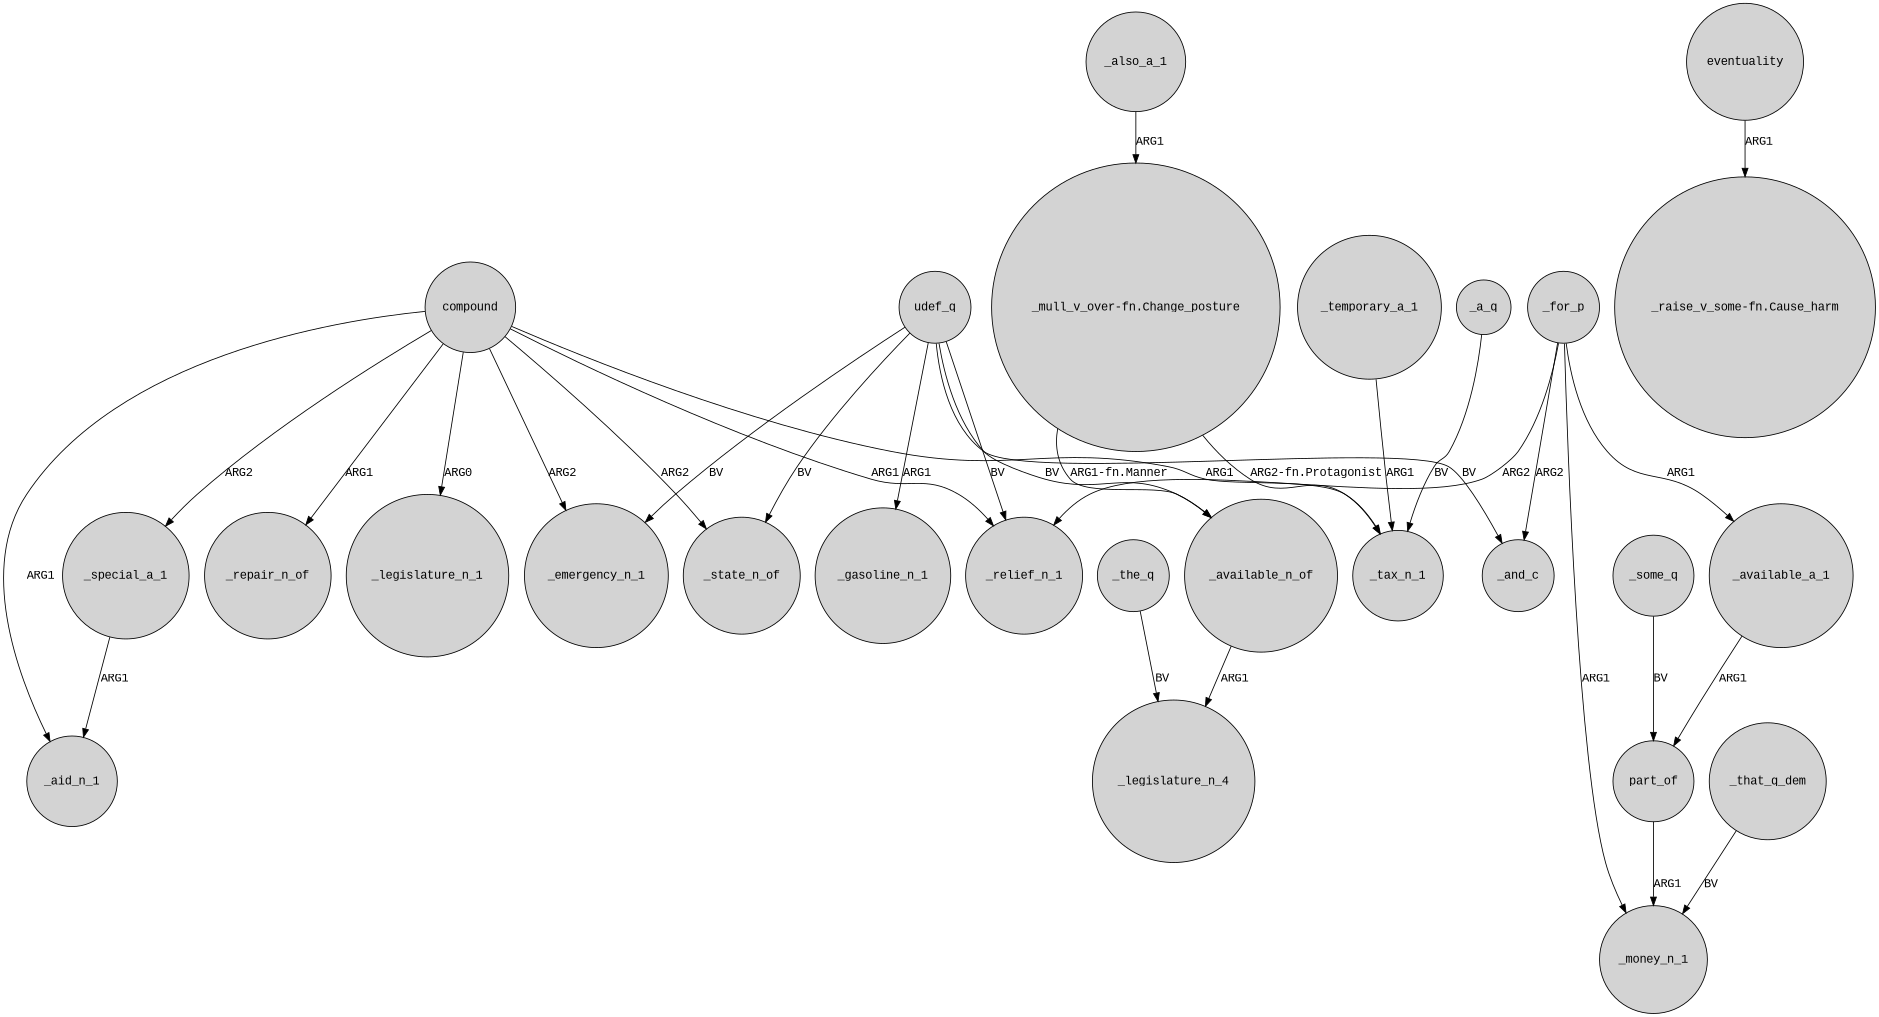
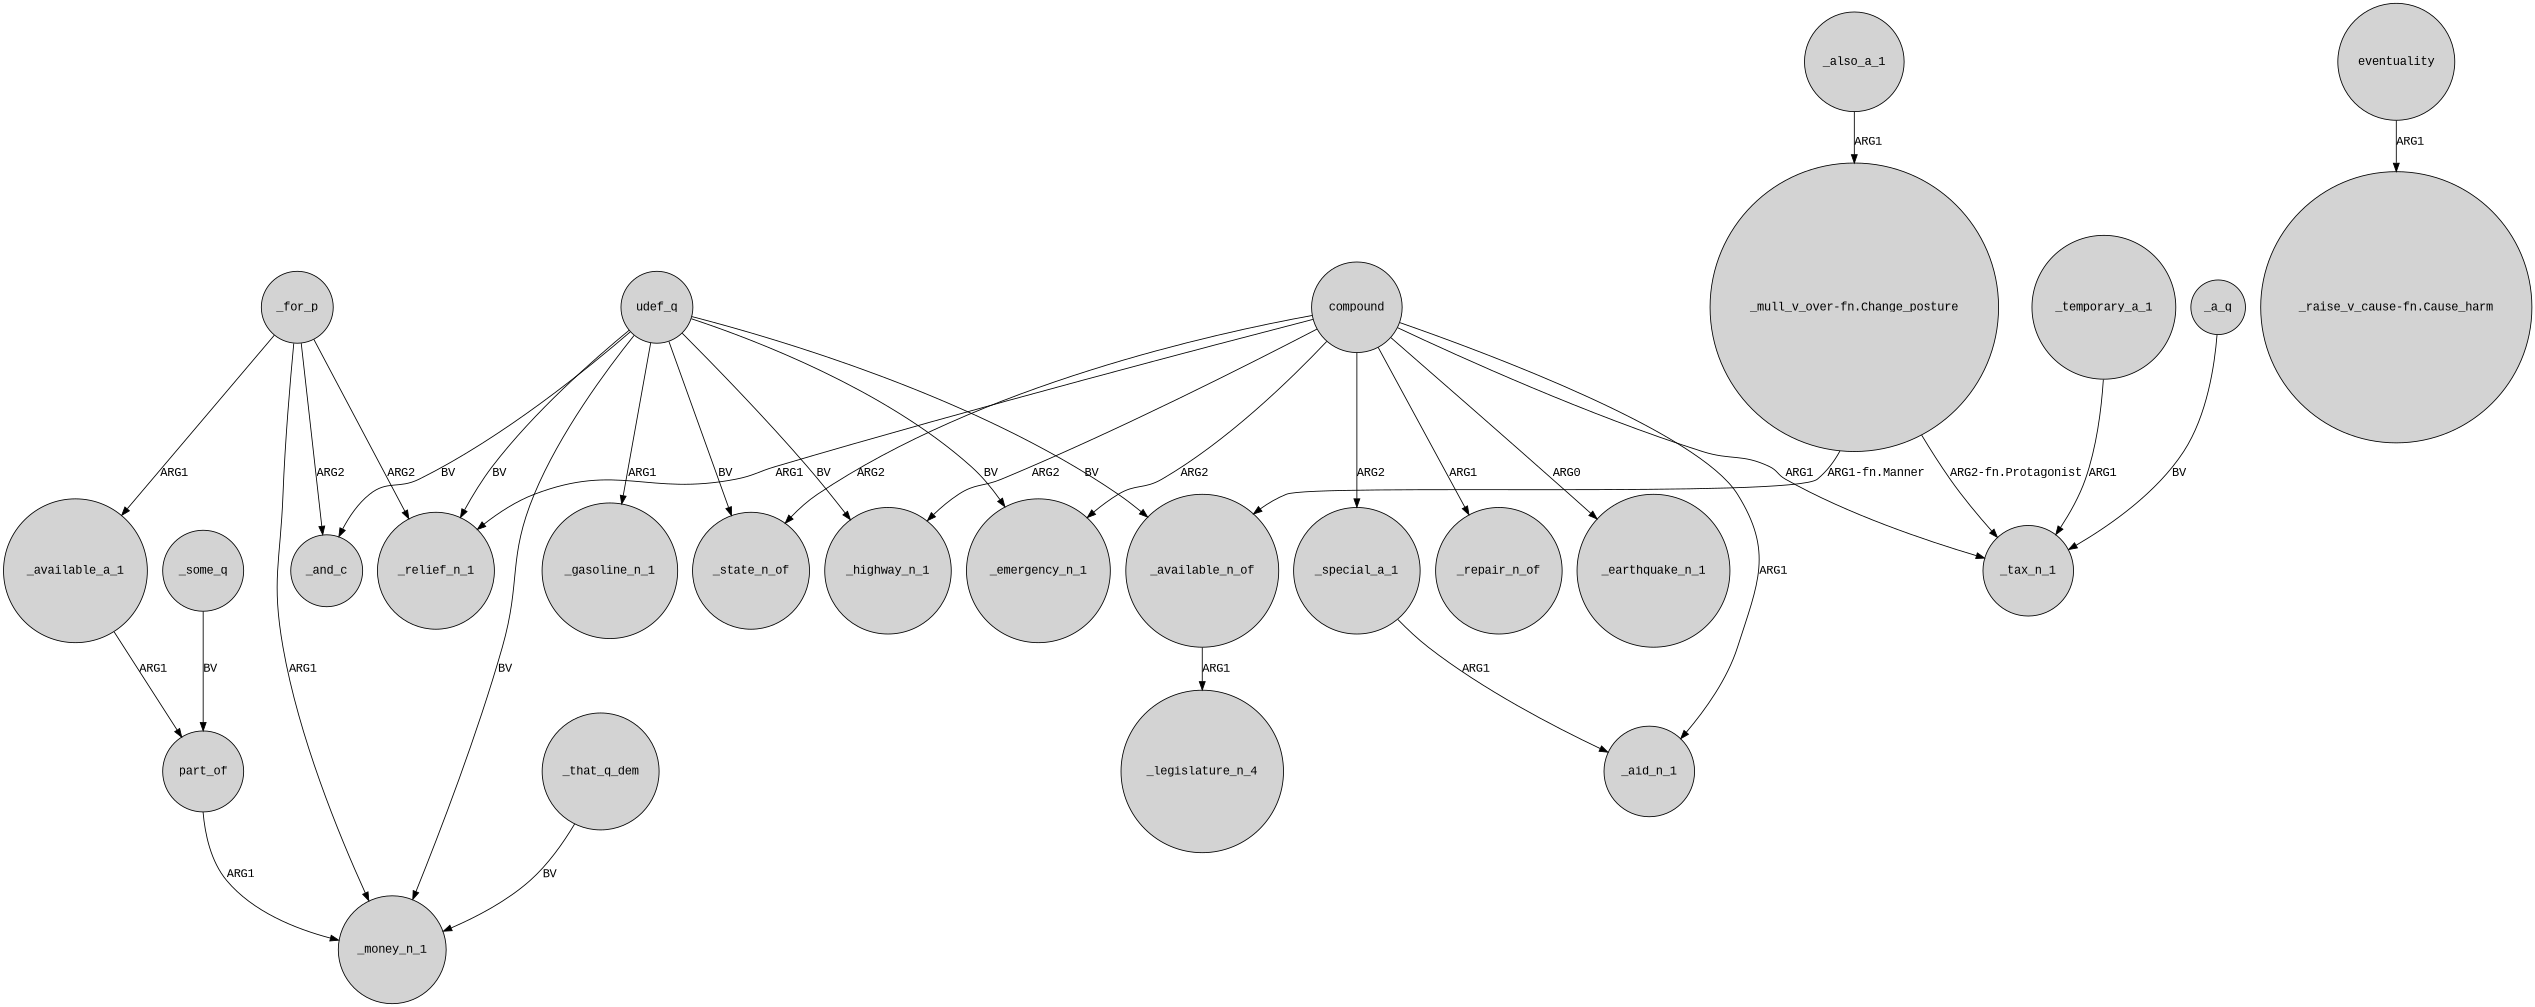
node "_raise_v_some-fn.Cause_harm": label "_raise_v_some-fn.Cause_harm" -> "_raise_v_cause-fn.Cause_harm"
node "_highway_n_1": added
node "_legislature_n_1": label "_legislature_n_1" -> "_earthquake_n_1"
node "_the_q": removed
edge "udef_q" -> "_money_n_1": added, label "BV"
